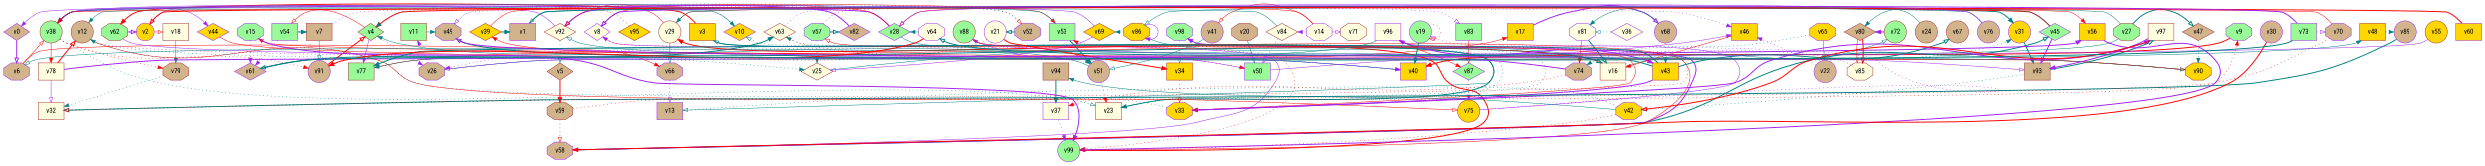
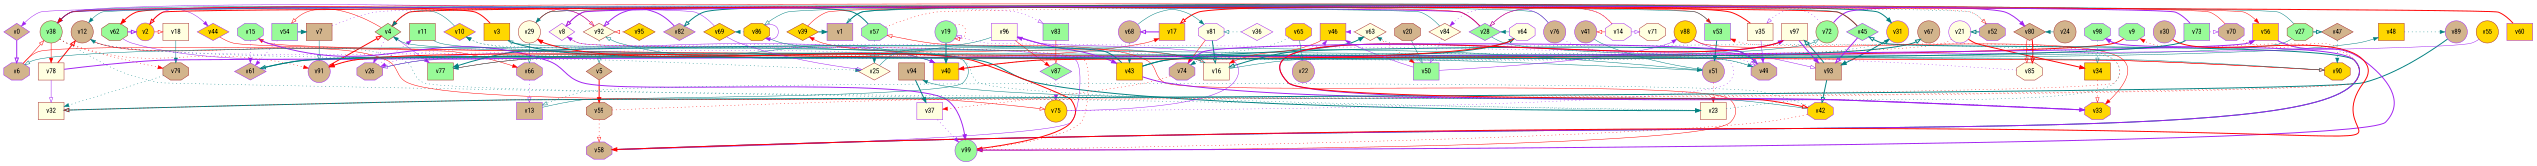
node "v88": fillcolor palegreen -> gold
node "v35": added
edge "v93" -> "v42": style dotted -> bold
